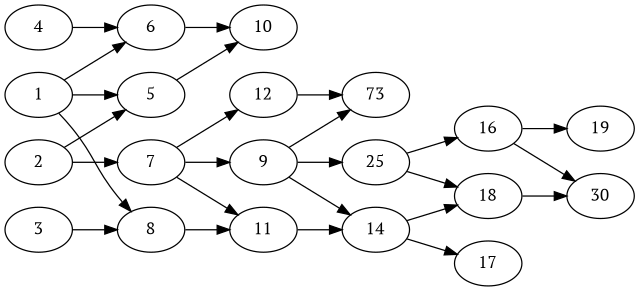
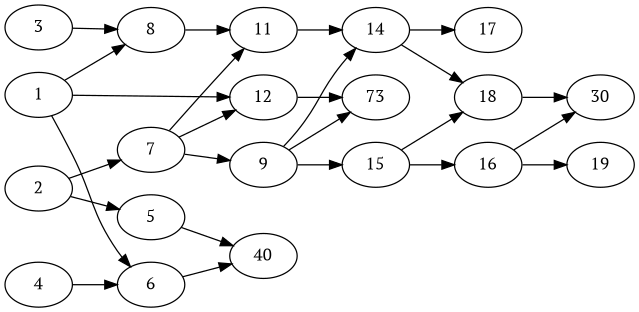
node "10": label "10" -> "40"
edge "1" -> "5": now "1" -> "12"
node "25": label "25" -> "15"
